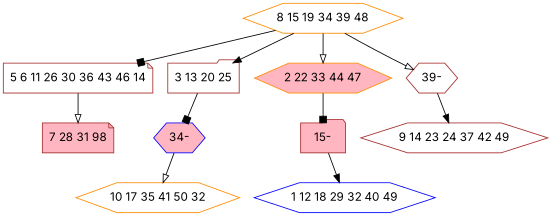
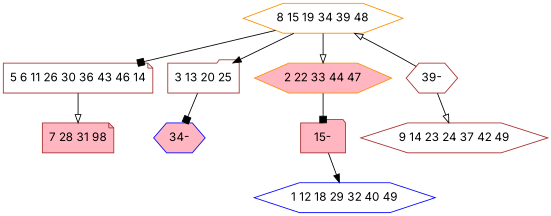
edge "8 15 19 34 39 48" -> "39-": reversed
edge "39-" -> "9 14 23 24 37 42 49": arrowhead normal -> onormal
node "10 17 35 41 50 32": removed
